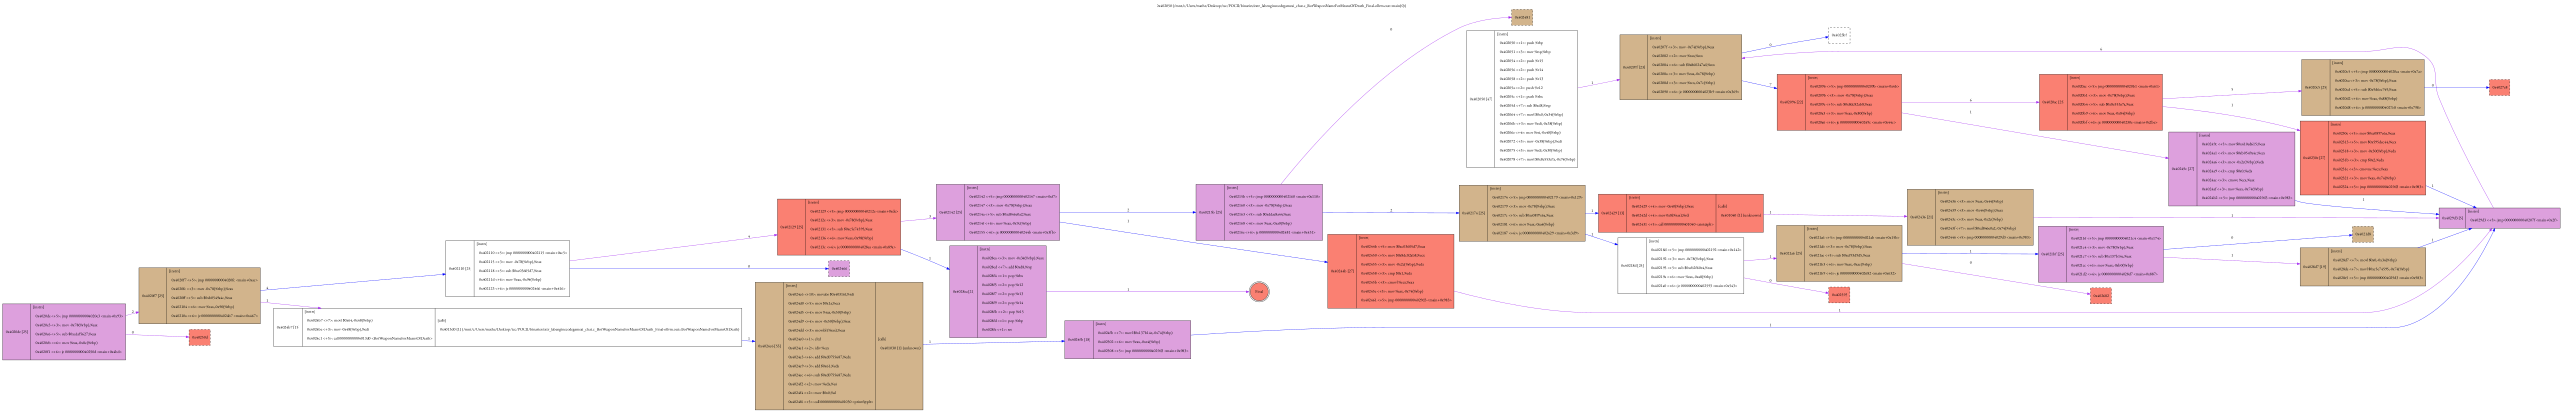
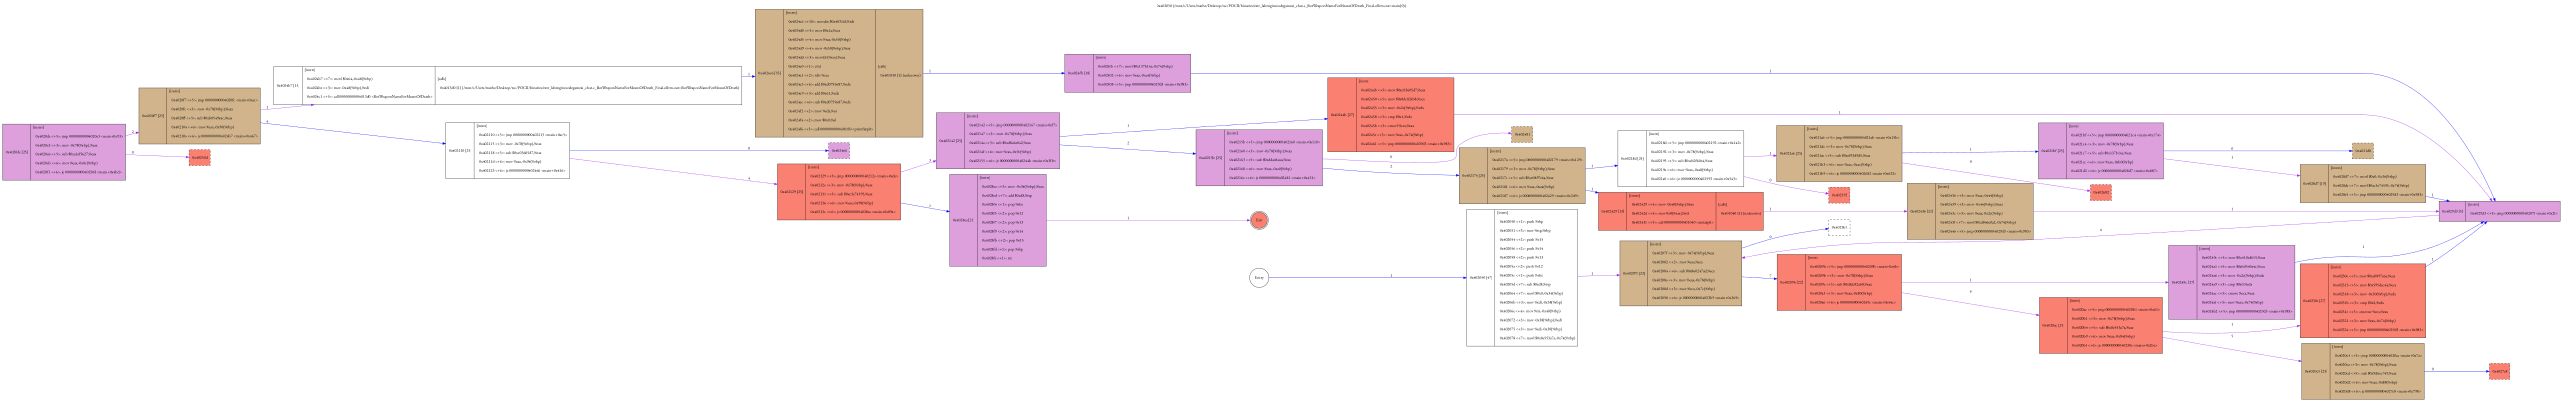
node "Entry": added
node "Final": label "Final" -> "Exit"
